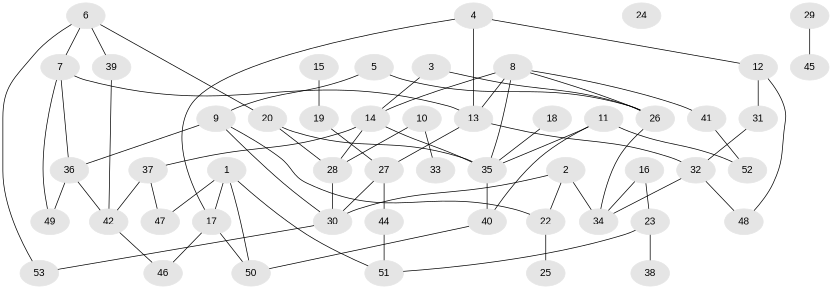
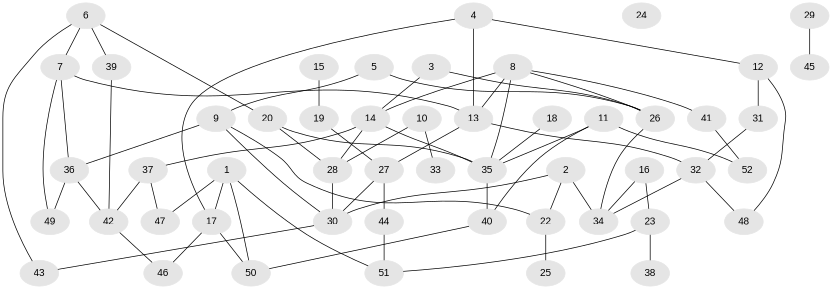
node "53": label "53" -> "43"
